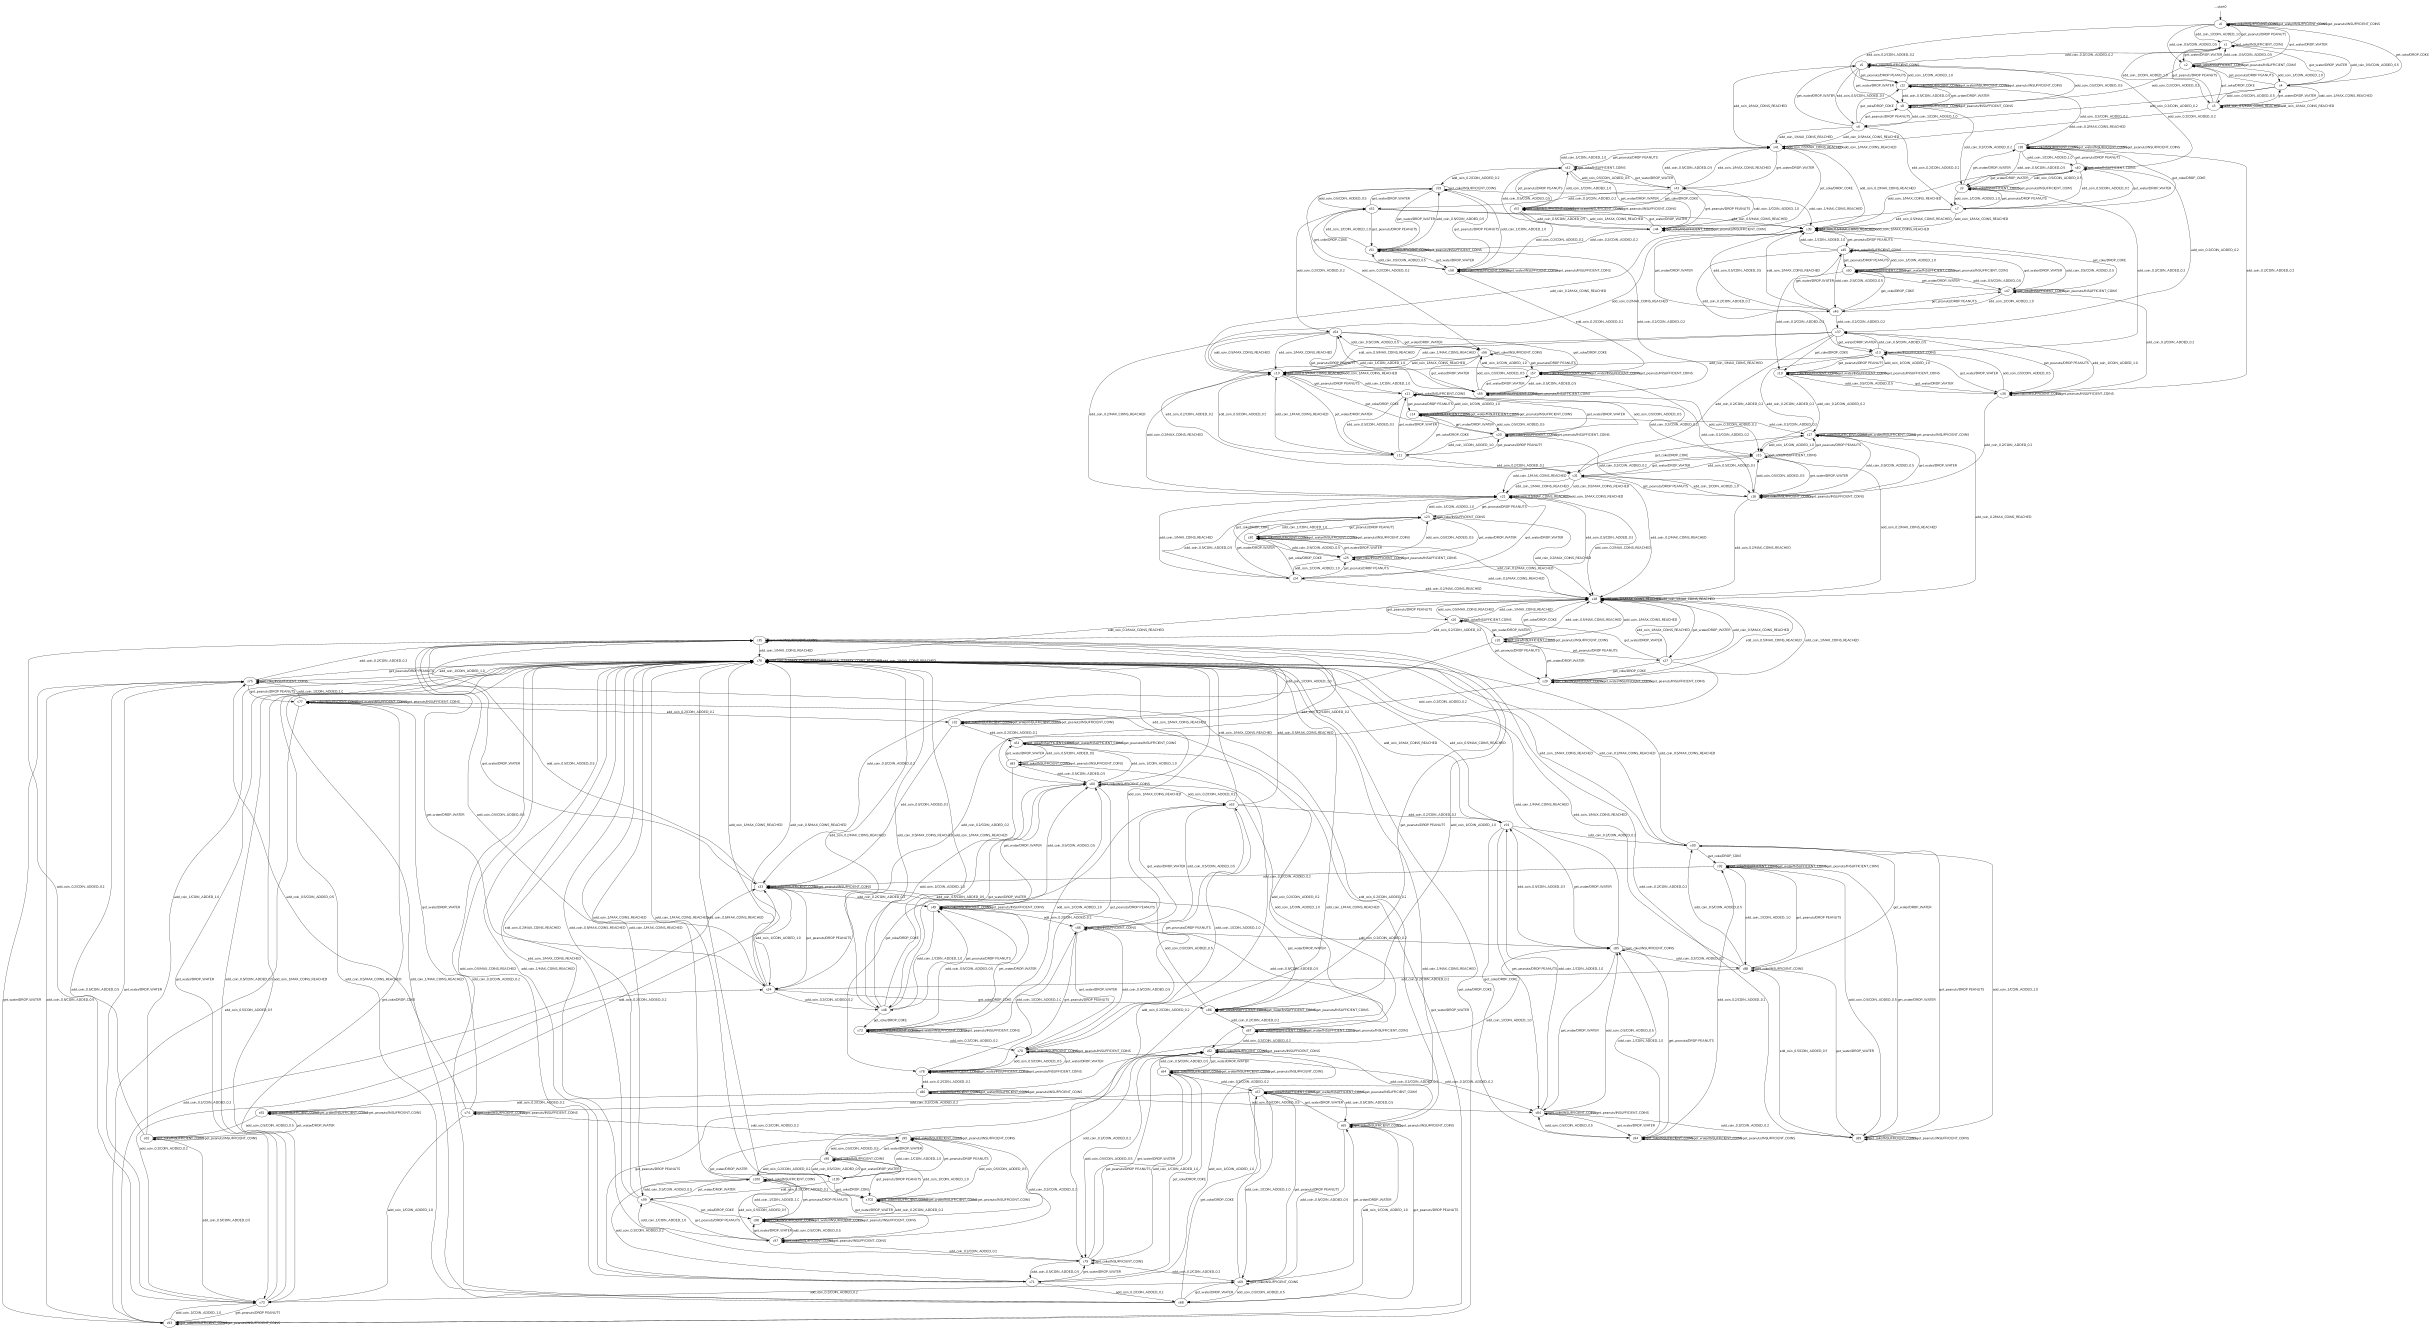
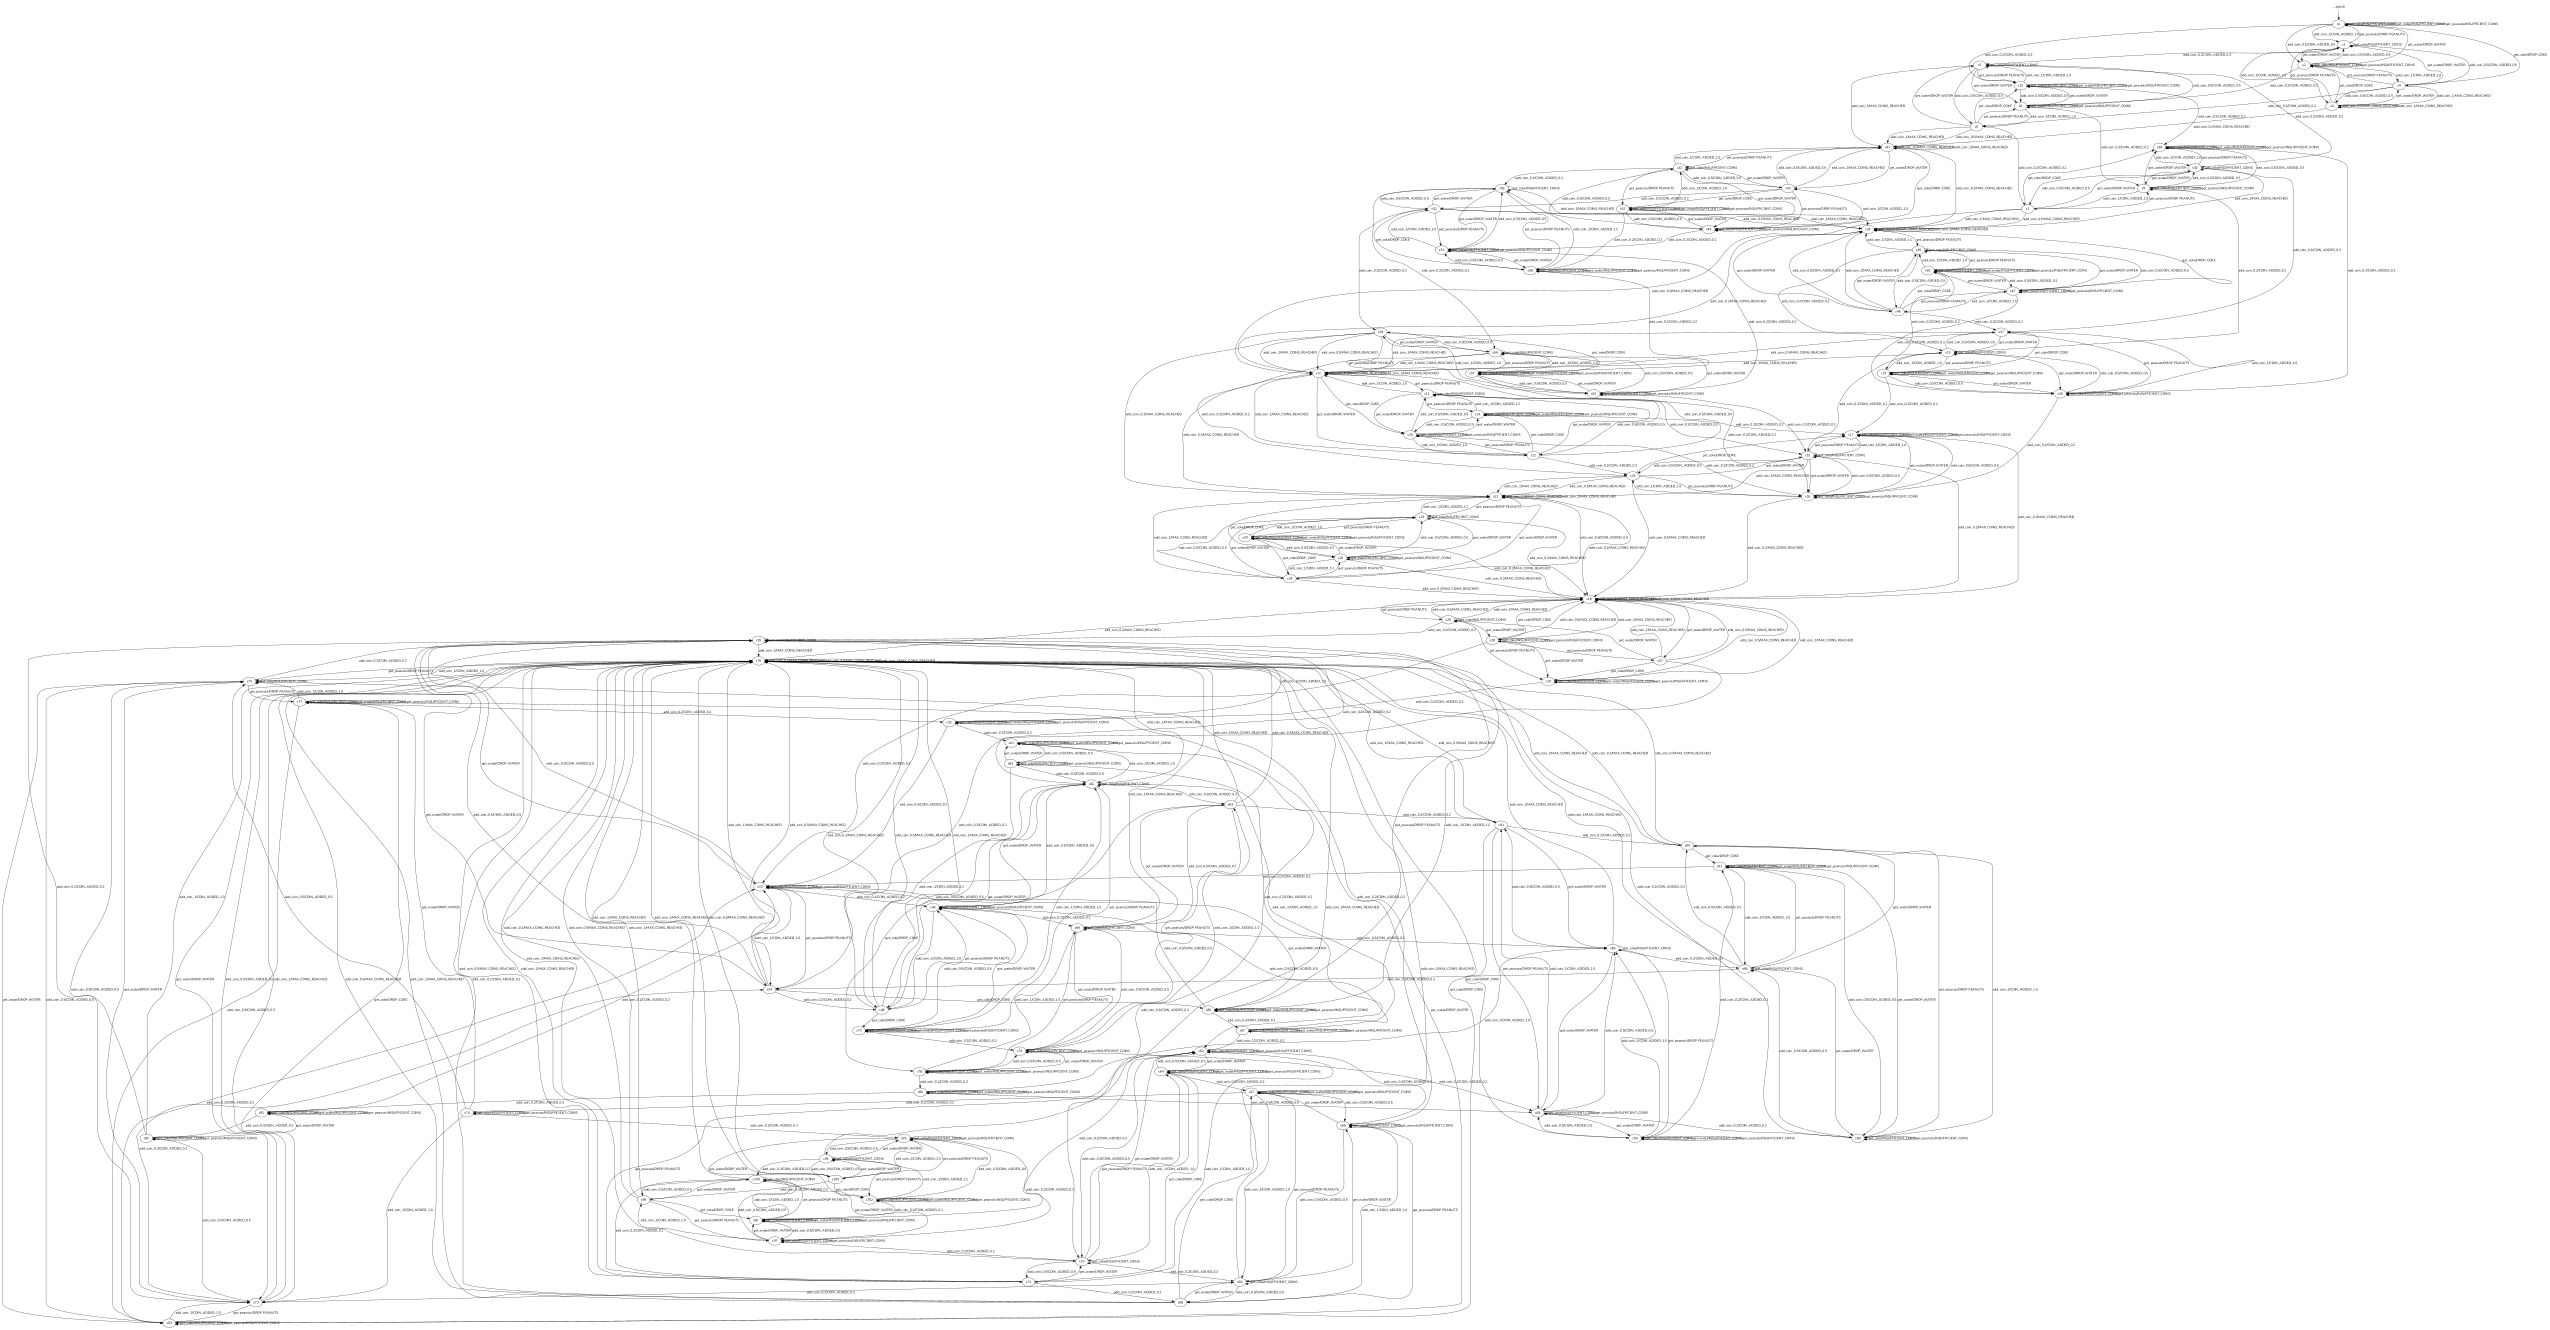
edge "s37" -> "s31": removed, label "add_coin_0.2/COIN_ADDED_0.2"
